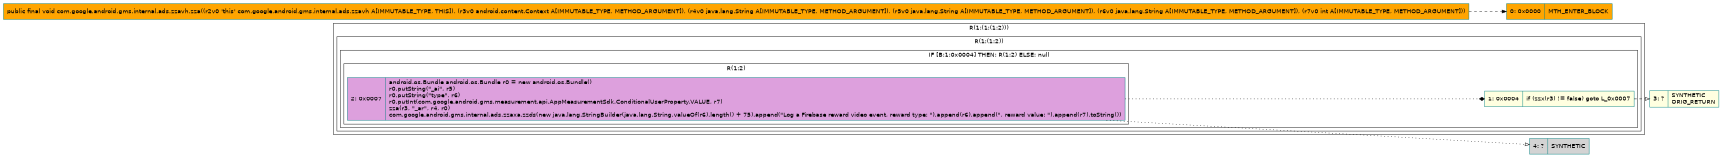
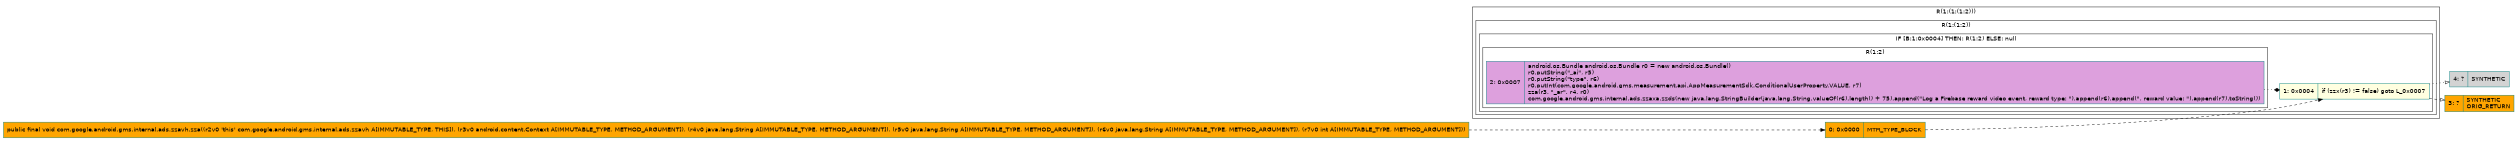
node "0: 0x0000": text "MTH_ENTER_BLOCK" -> "MTH_TYPE_BLOCK"
node "3: ?": fillcolor lightyellow -> orange
edge "0: 0x0000" -> "1: 0x0004": added
edge "2: 0x0007" -> "4: ?": now "1: 0x0004" -> "4: ?"
